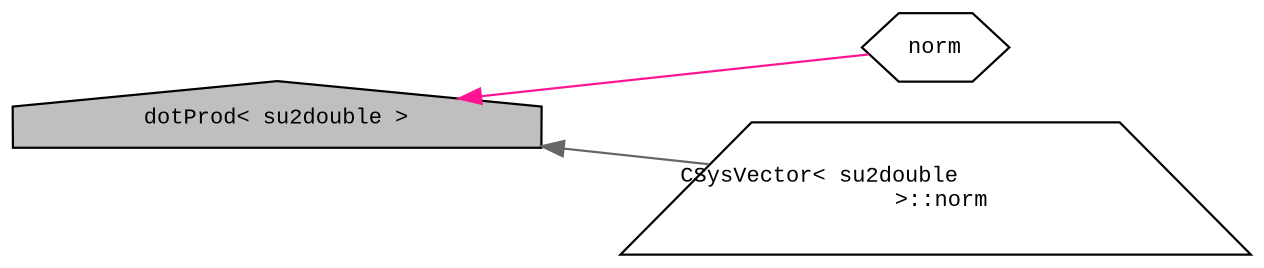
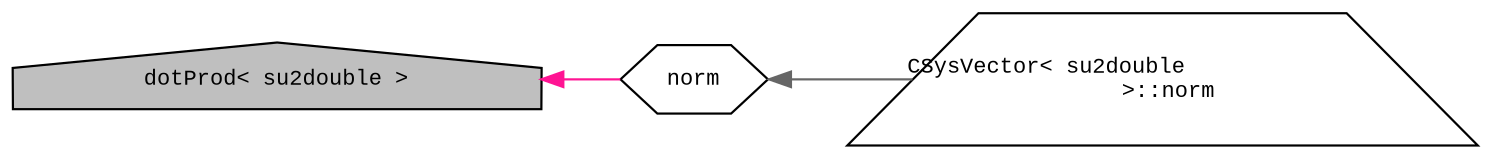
edge "CSysVector< su2double >::norm" -> "dotProd< su2double >": now "CSysVector< su2double >::norm" -> "norm"
